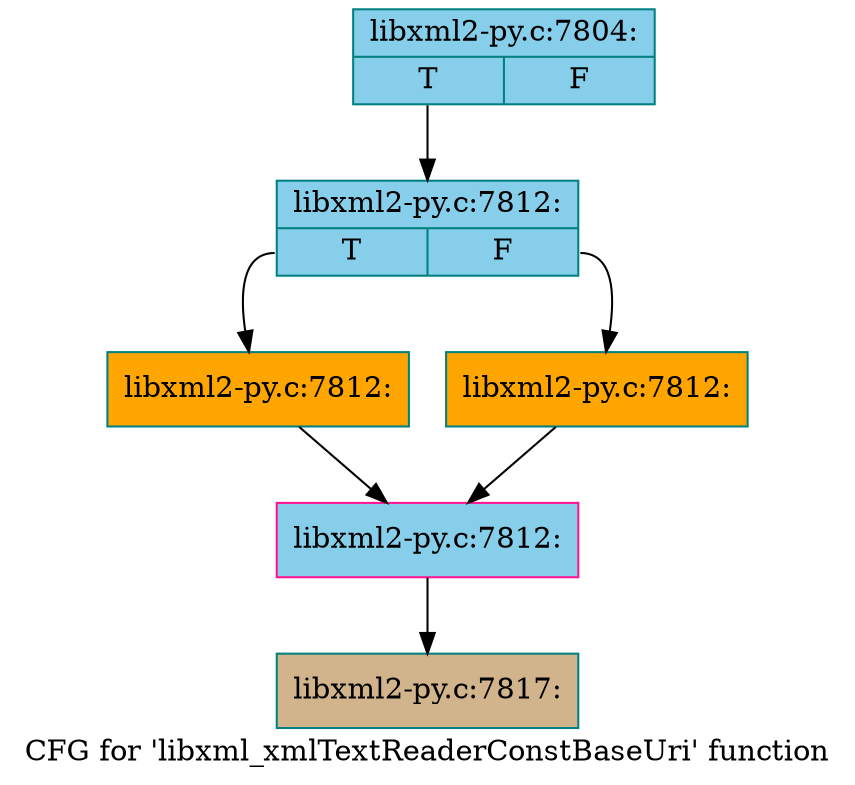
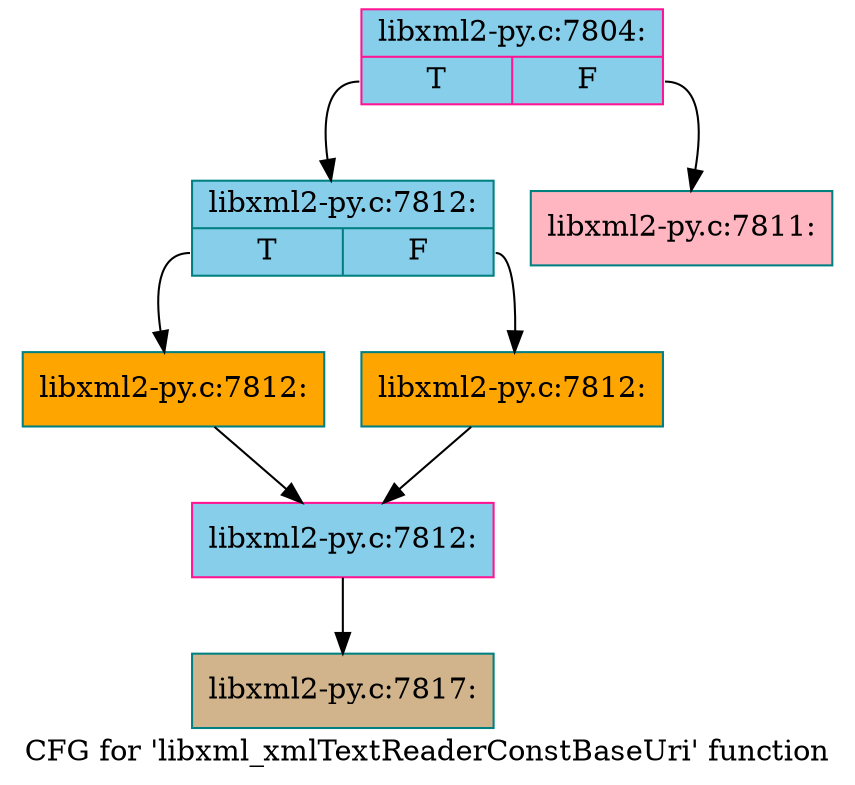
node "libxml2-py.c:7804:": color teal -> deeppink
node "libxml2-py.c:7811:": added
